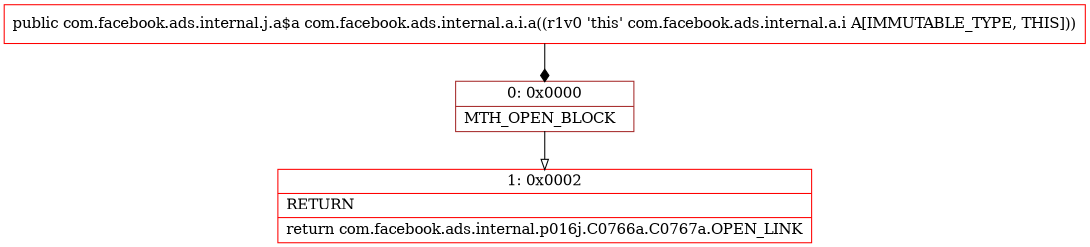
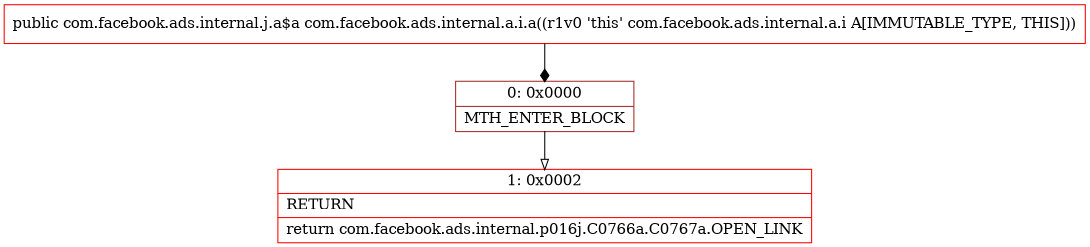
node "0: 0x0000": text "MTH_OPEN_BLOCK" -> "MTH_ENTER_BLOCK"
